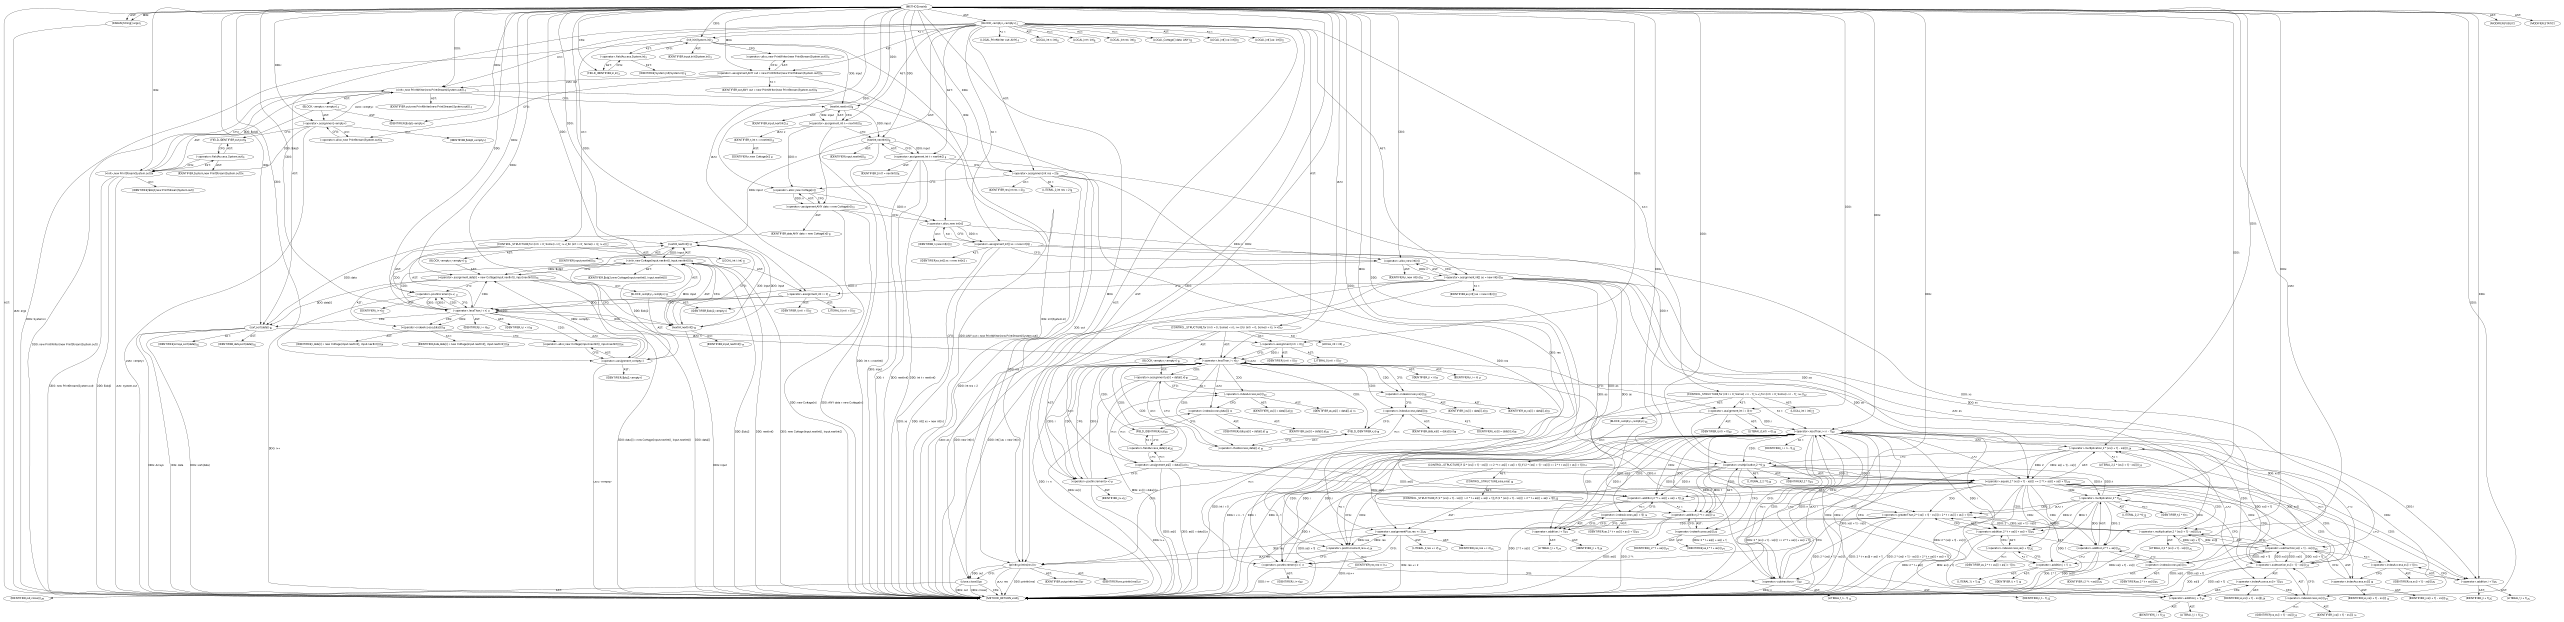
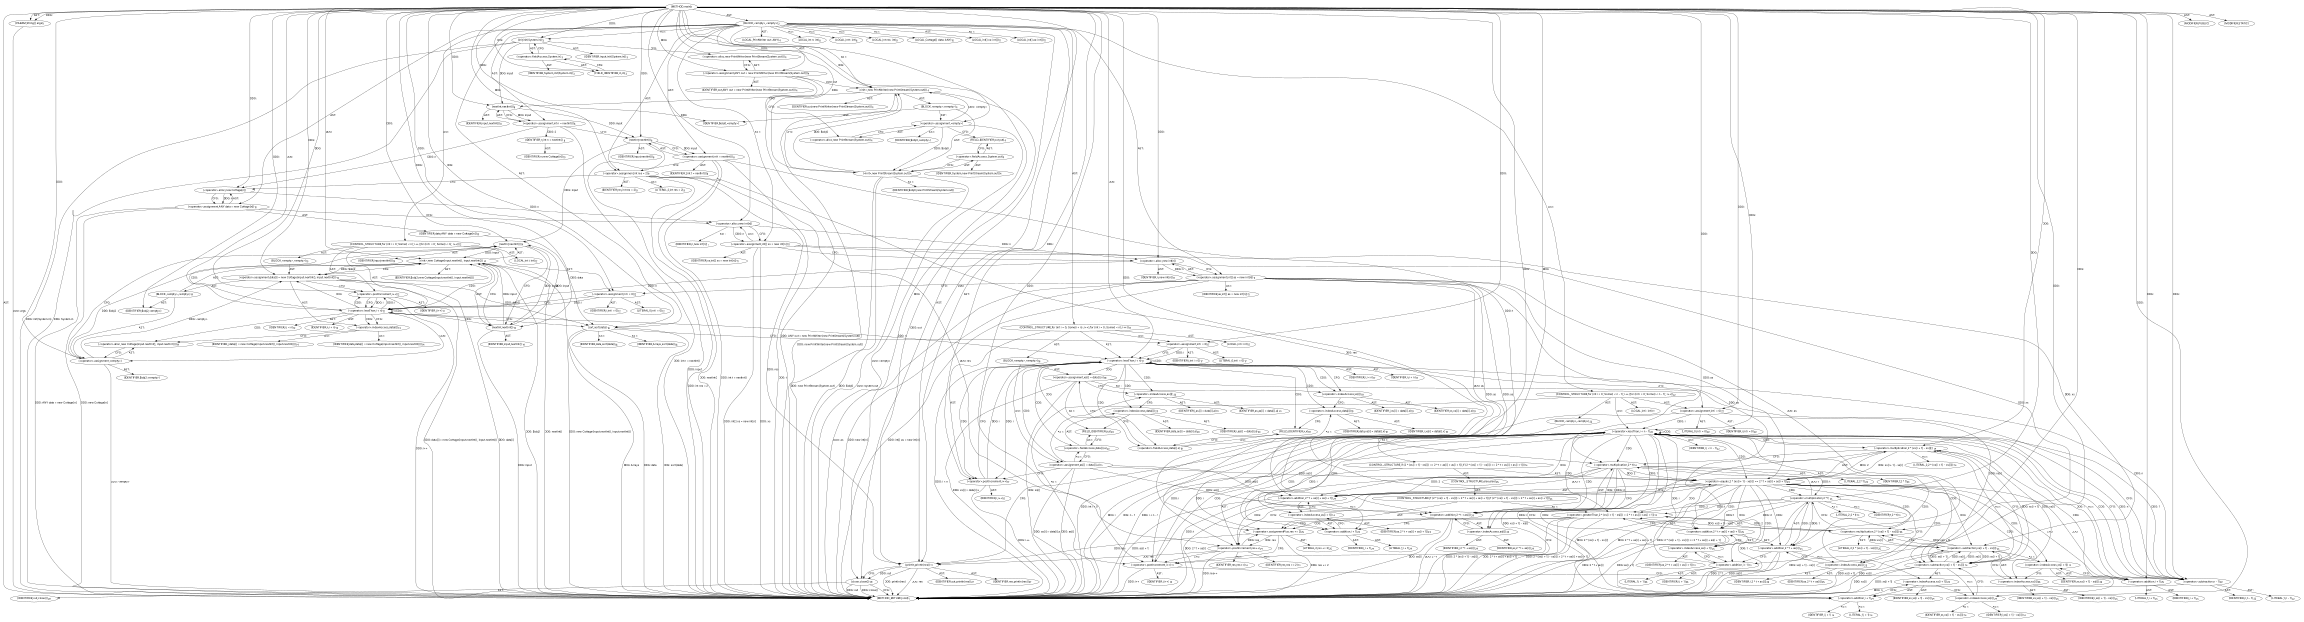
node "(<operator>.assignment,xs[i] = data[i].x)": text "19" -> "79"
node "(IDENTIFIER,as,as[i] = data[i].a)": text "20" -> "60"
edge "(<operator>.assignmentPlus,res += 2)" -> "(IDENTIFIER,res,res += 2)": now "(<operator>.postIncrement,res++)" -> "(IDENTIFIER,res,res += 2)"
